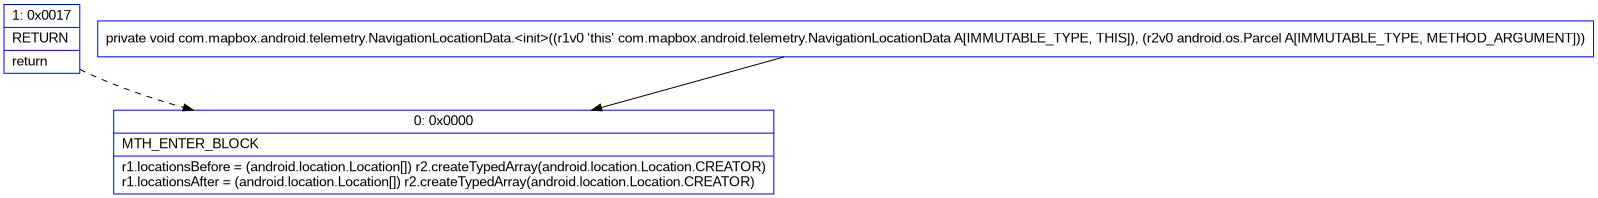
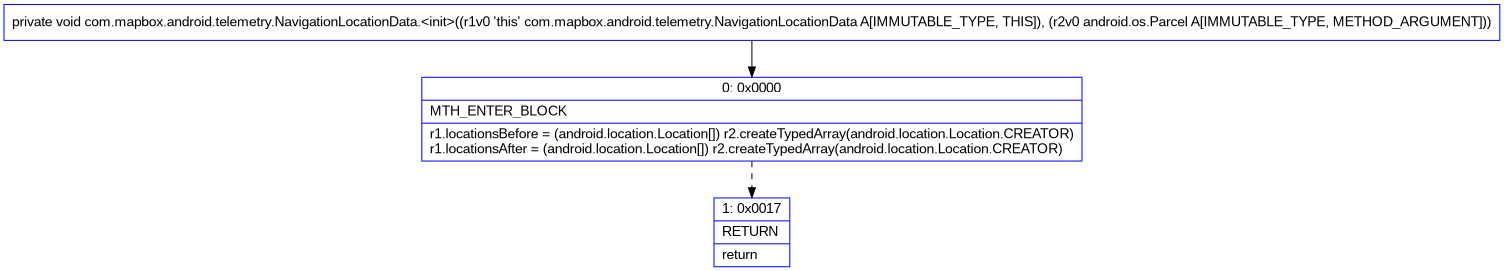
edge "1: 0x0017" -> "0: 0x0000": reversed
